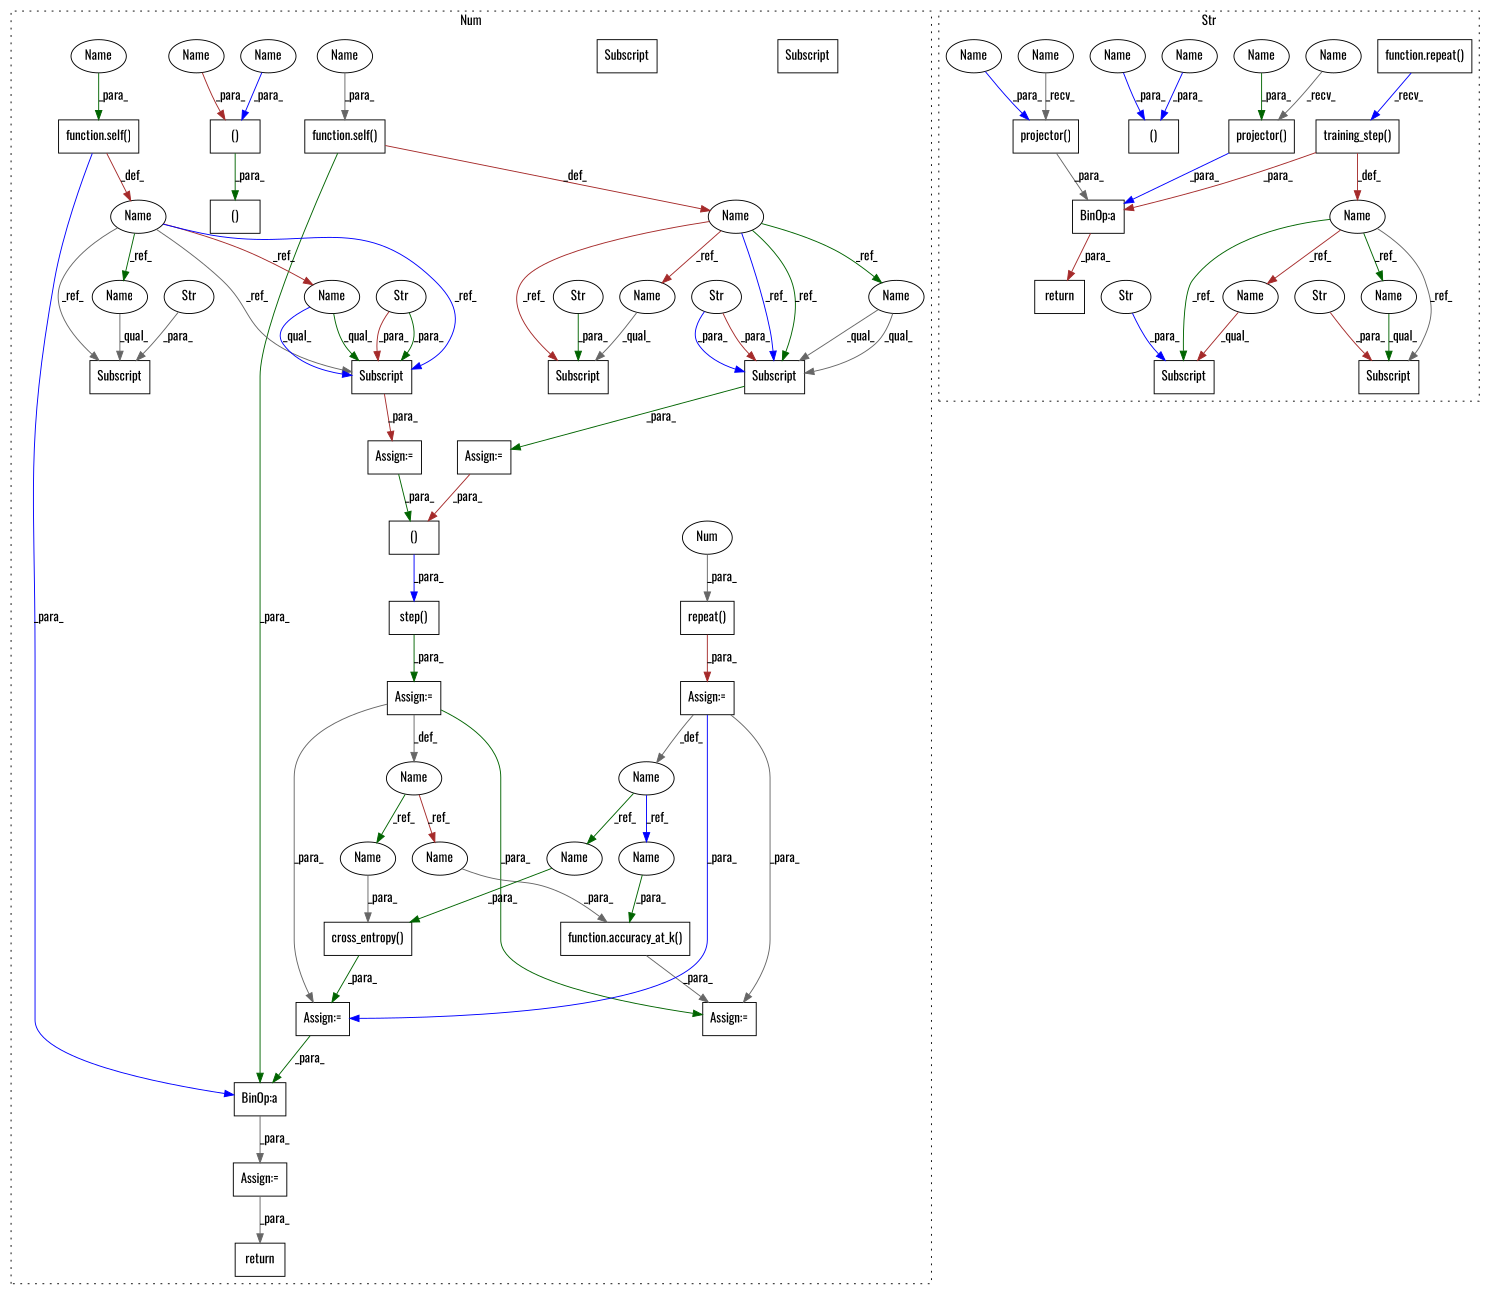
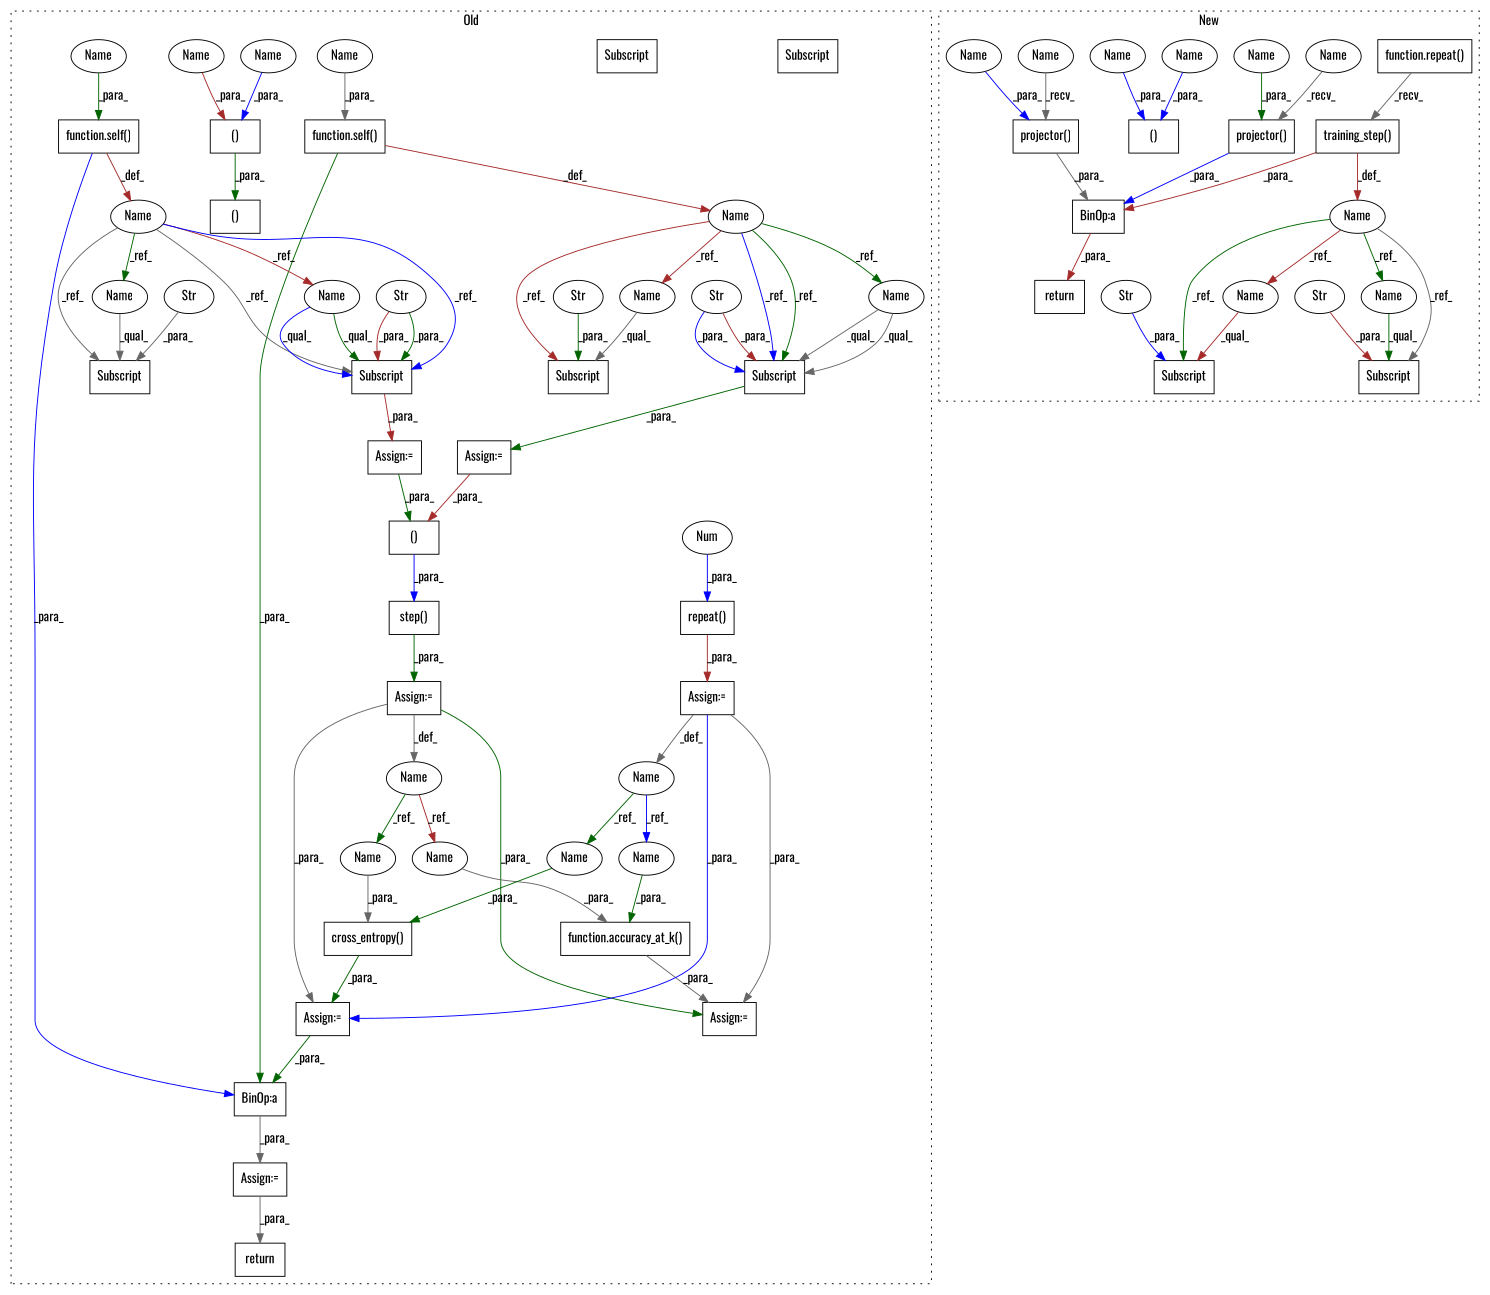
cluster "Num": label "Num" -> "Old"
cluster "Str": label "Str" -> "New"
edge "function.repeat()" -> "training_step()": color blue -> gray40
edge "Num" -> "repeat()": color gray40 -> blue
